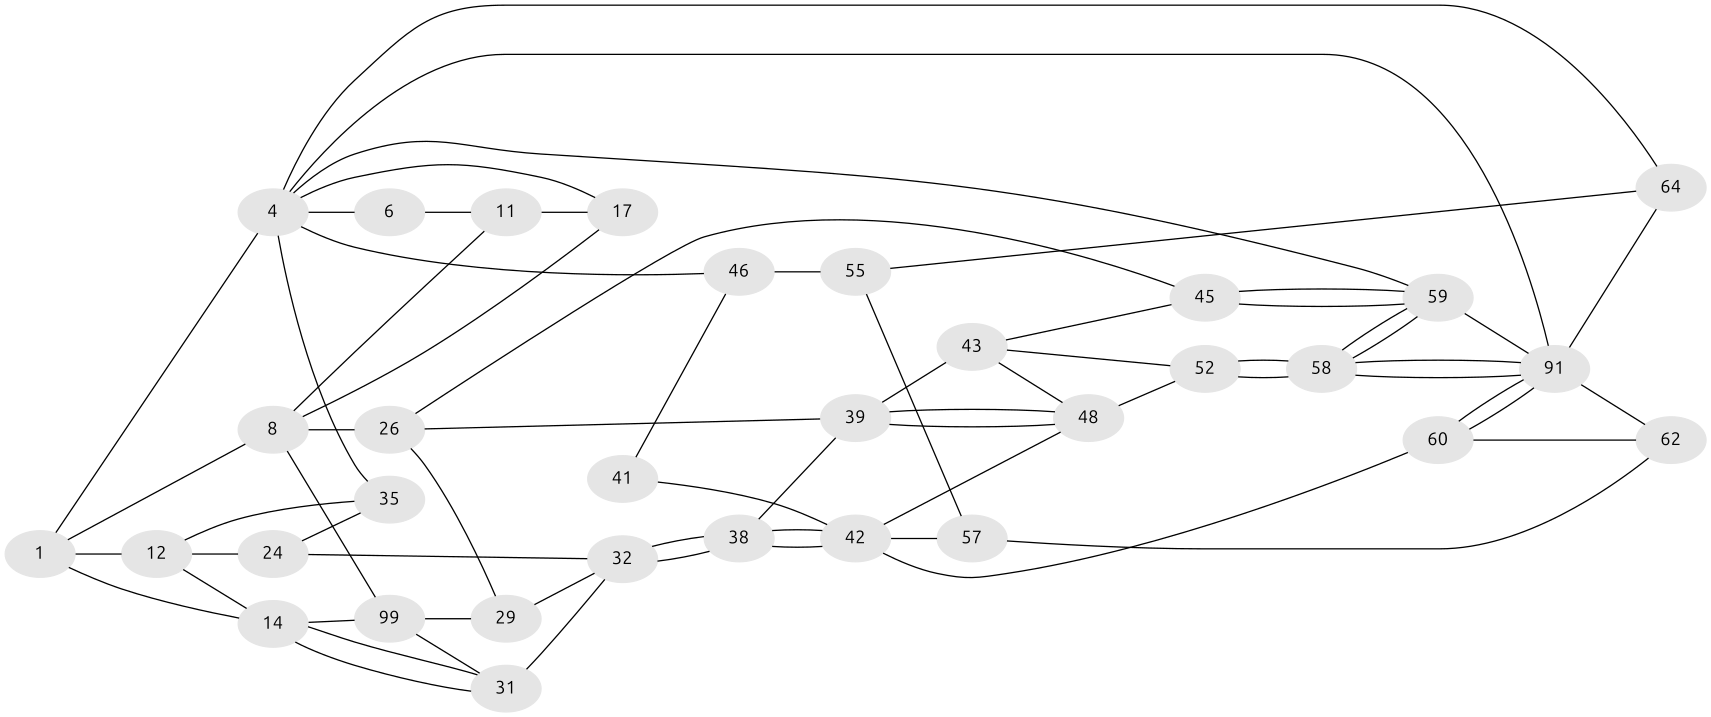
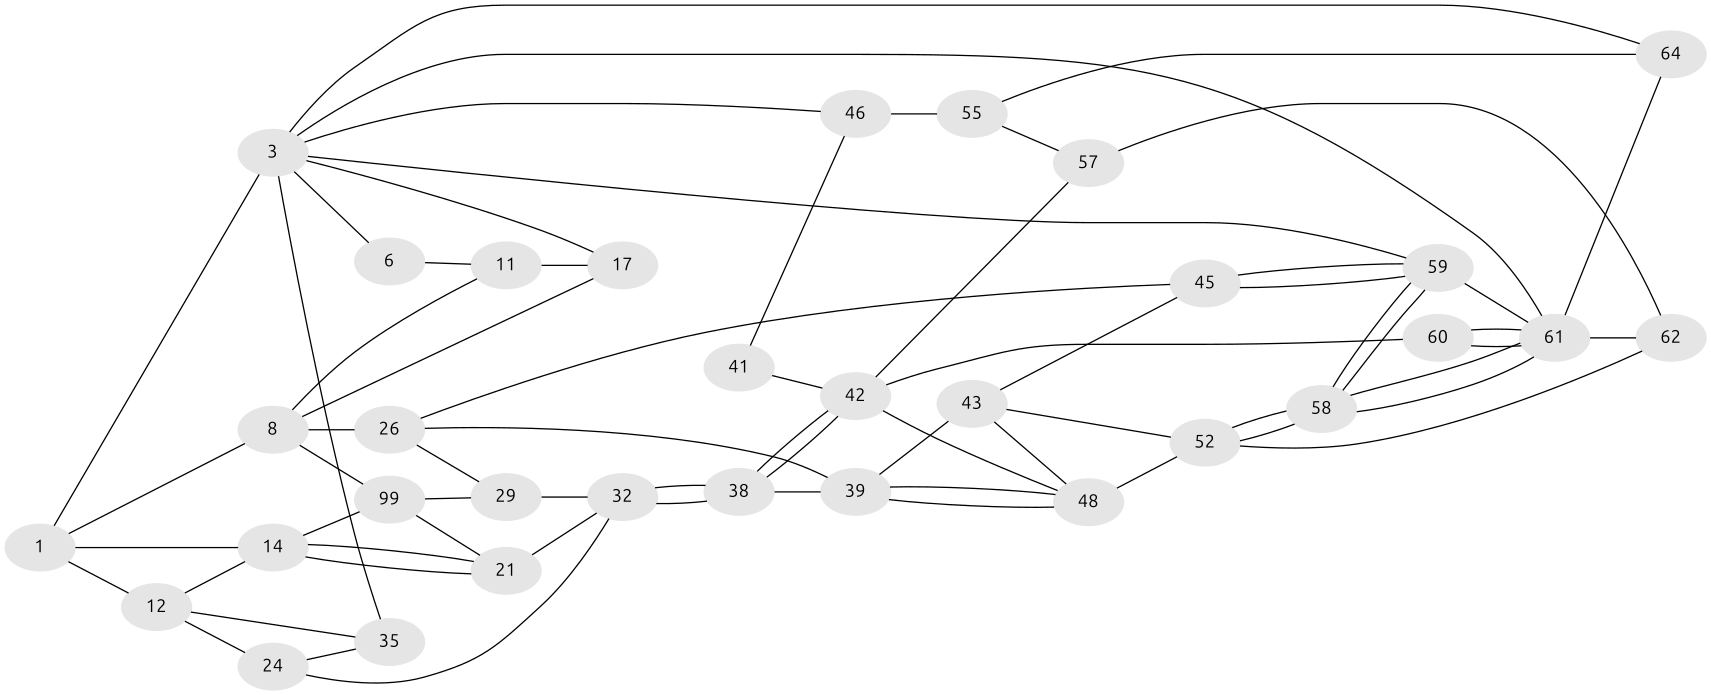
node "4": label "4" -> "3"
node "91": label "91" -> "61"
edge "60" -- "62": now "52" -- "62"
node "31": label "31" -> "21"
